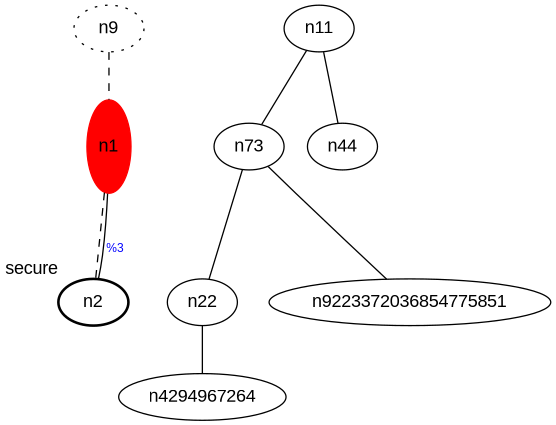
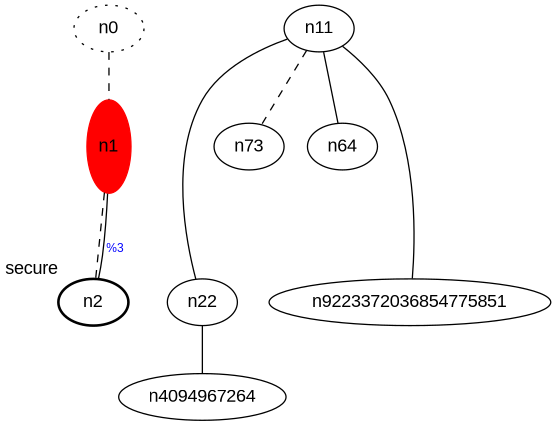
node "n9": label "n9" -> "n0"
edge "n11" -- "n73": style solid -> dashed
node "n44": label "n44" -> "n64"
edge "n73" -- "n9223372036854775851": now "n11" -- "n9223372036854775851"
edge "n73" -- "n22": now "n11" -- "n22"
node "n4294967264": label "n4294967264" -> "n4094967264"
